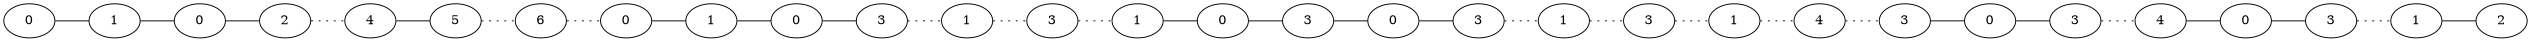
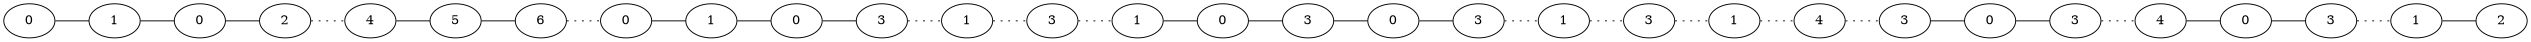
edge "5" -- "6": style dotted -> solid
